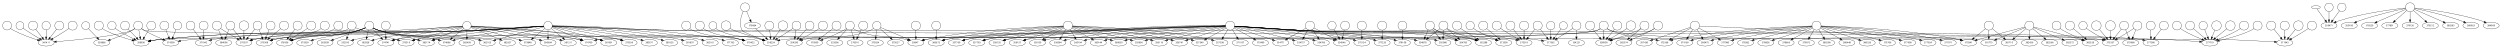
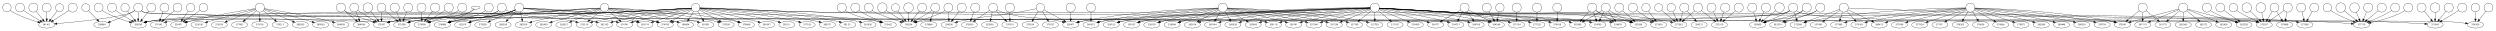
edge "fcfpr1_1_1t_18" -> "374886": added
edge "fpfpr1_1_3t_1" -> "381211": removed
edge "odfpr1_0_3t_18" -> "375319": removed
edge "fcfpr1_1_3t_9" -> "374300": removed
edge "fcfpr1_1_3g_2" -> "374741": now "fcfpr1_1_3g_2" -> "374886"
edge "379864" -> "358224": now "rcfpr0_0_1t_9" -> "358224"
edge "odfpr0_0_1t_8" -> "354290": removed
